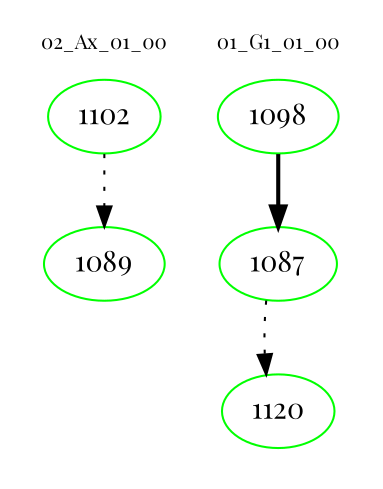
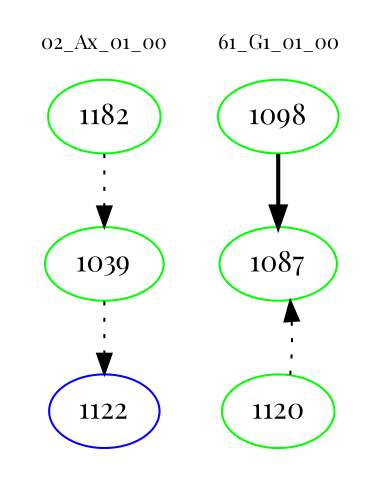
cluster "01_G1_01_00": label "01_G1_01_00" -> "61_G1_01_00"
node "1102": label "1102" -> "1182"
node "1089": label "1089" -> "1039"
edge "1087" -> "1120": reversed
node "1122": added
